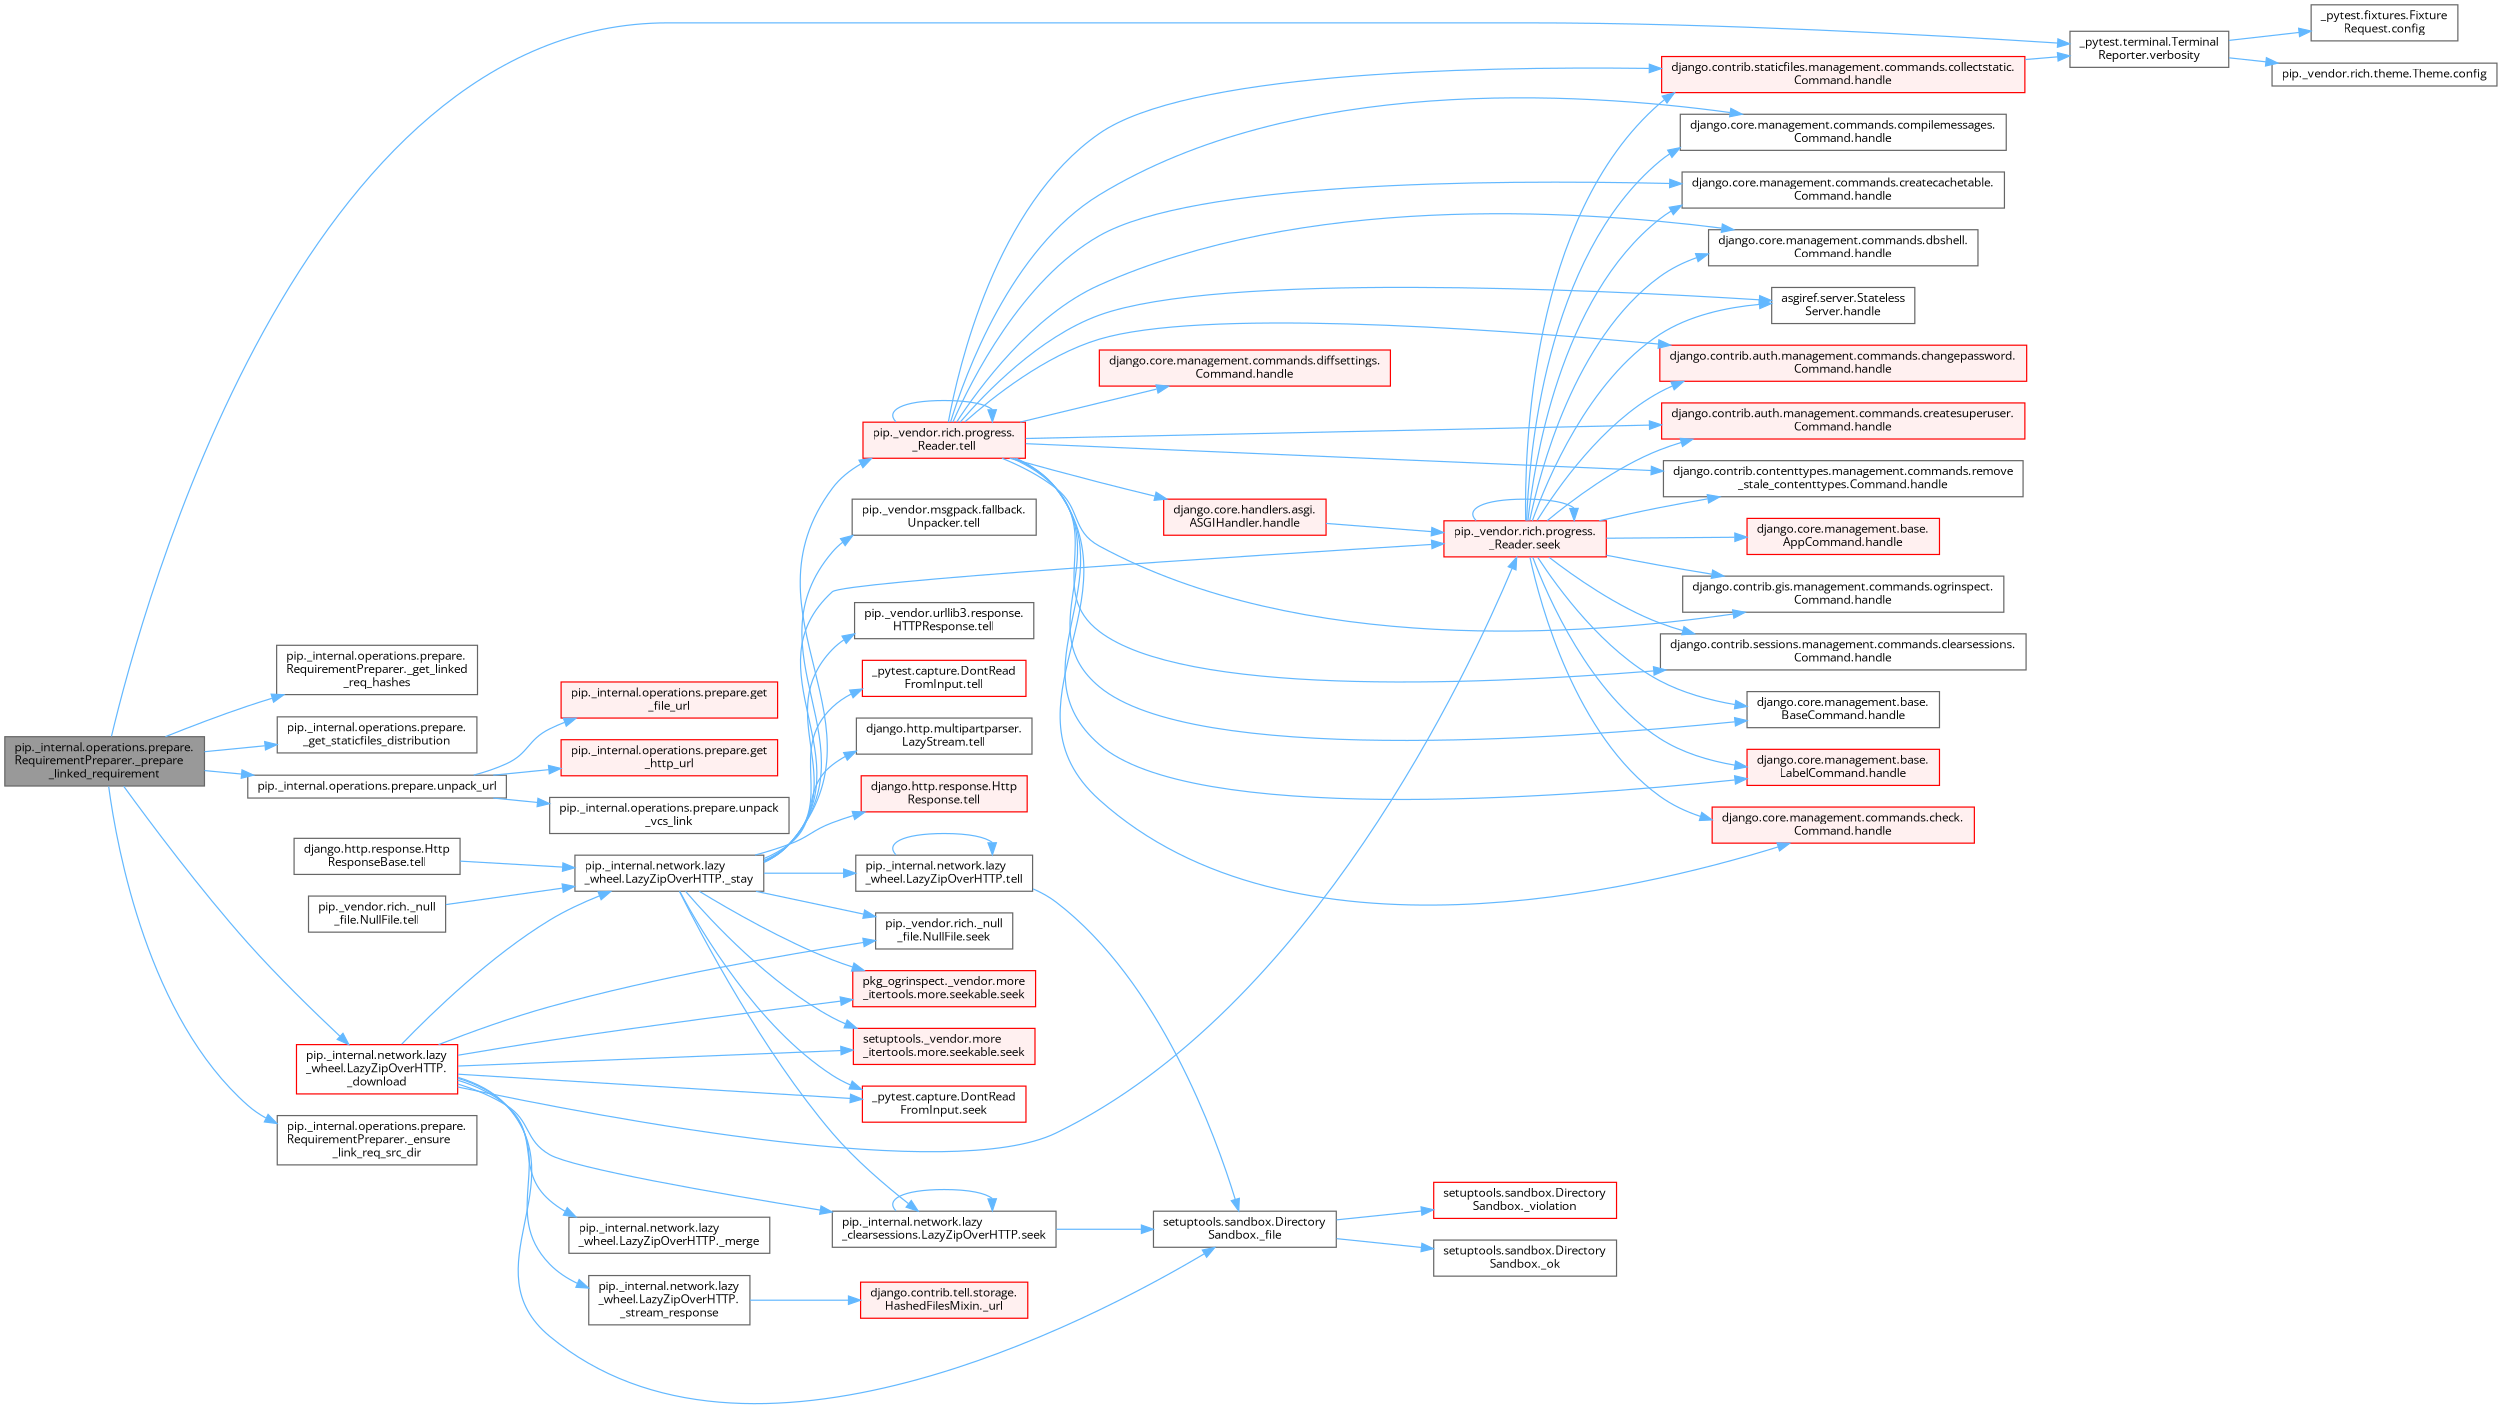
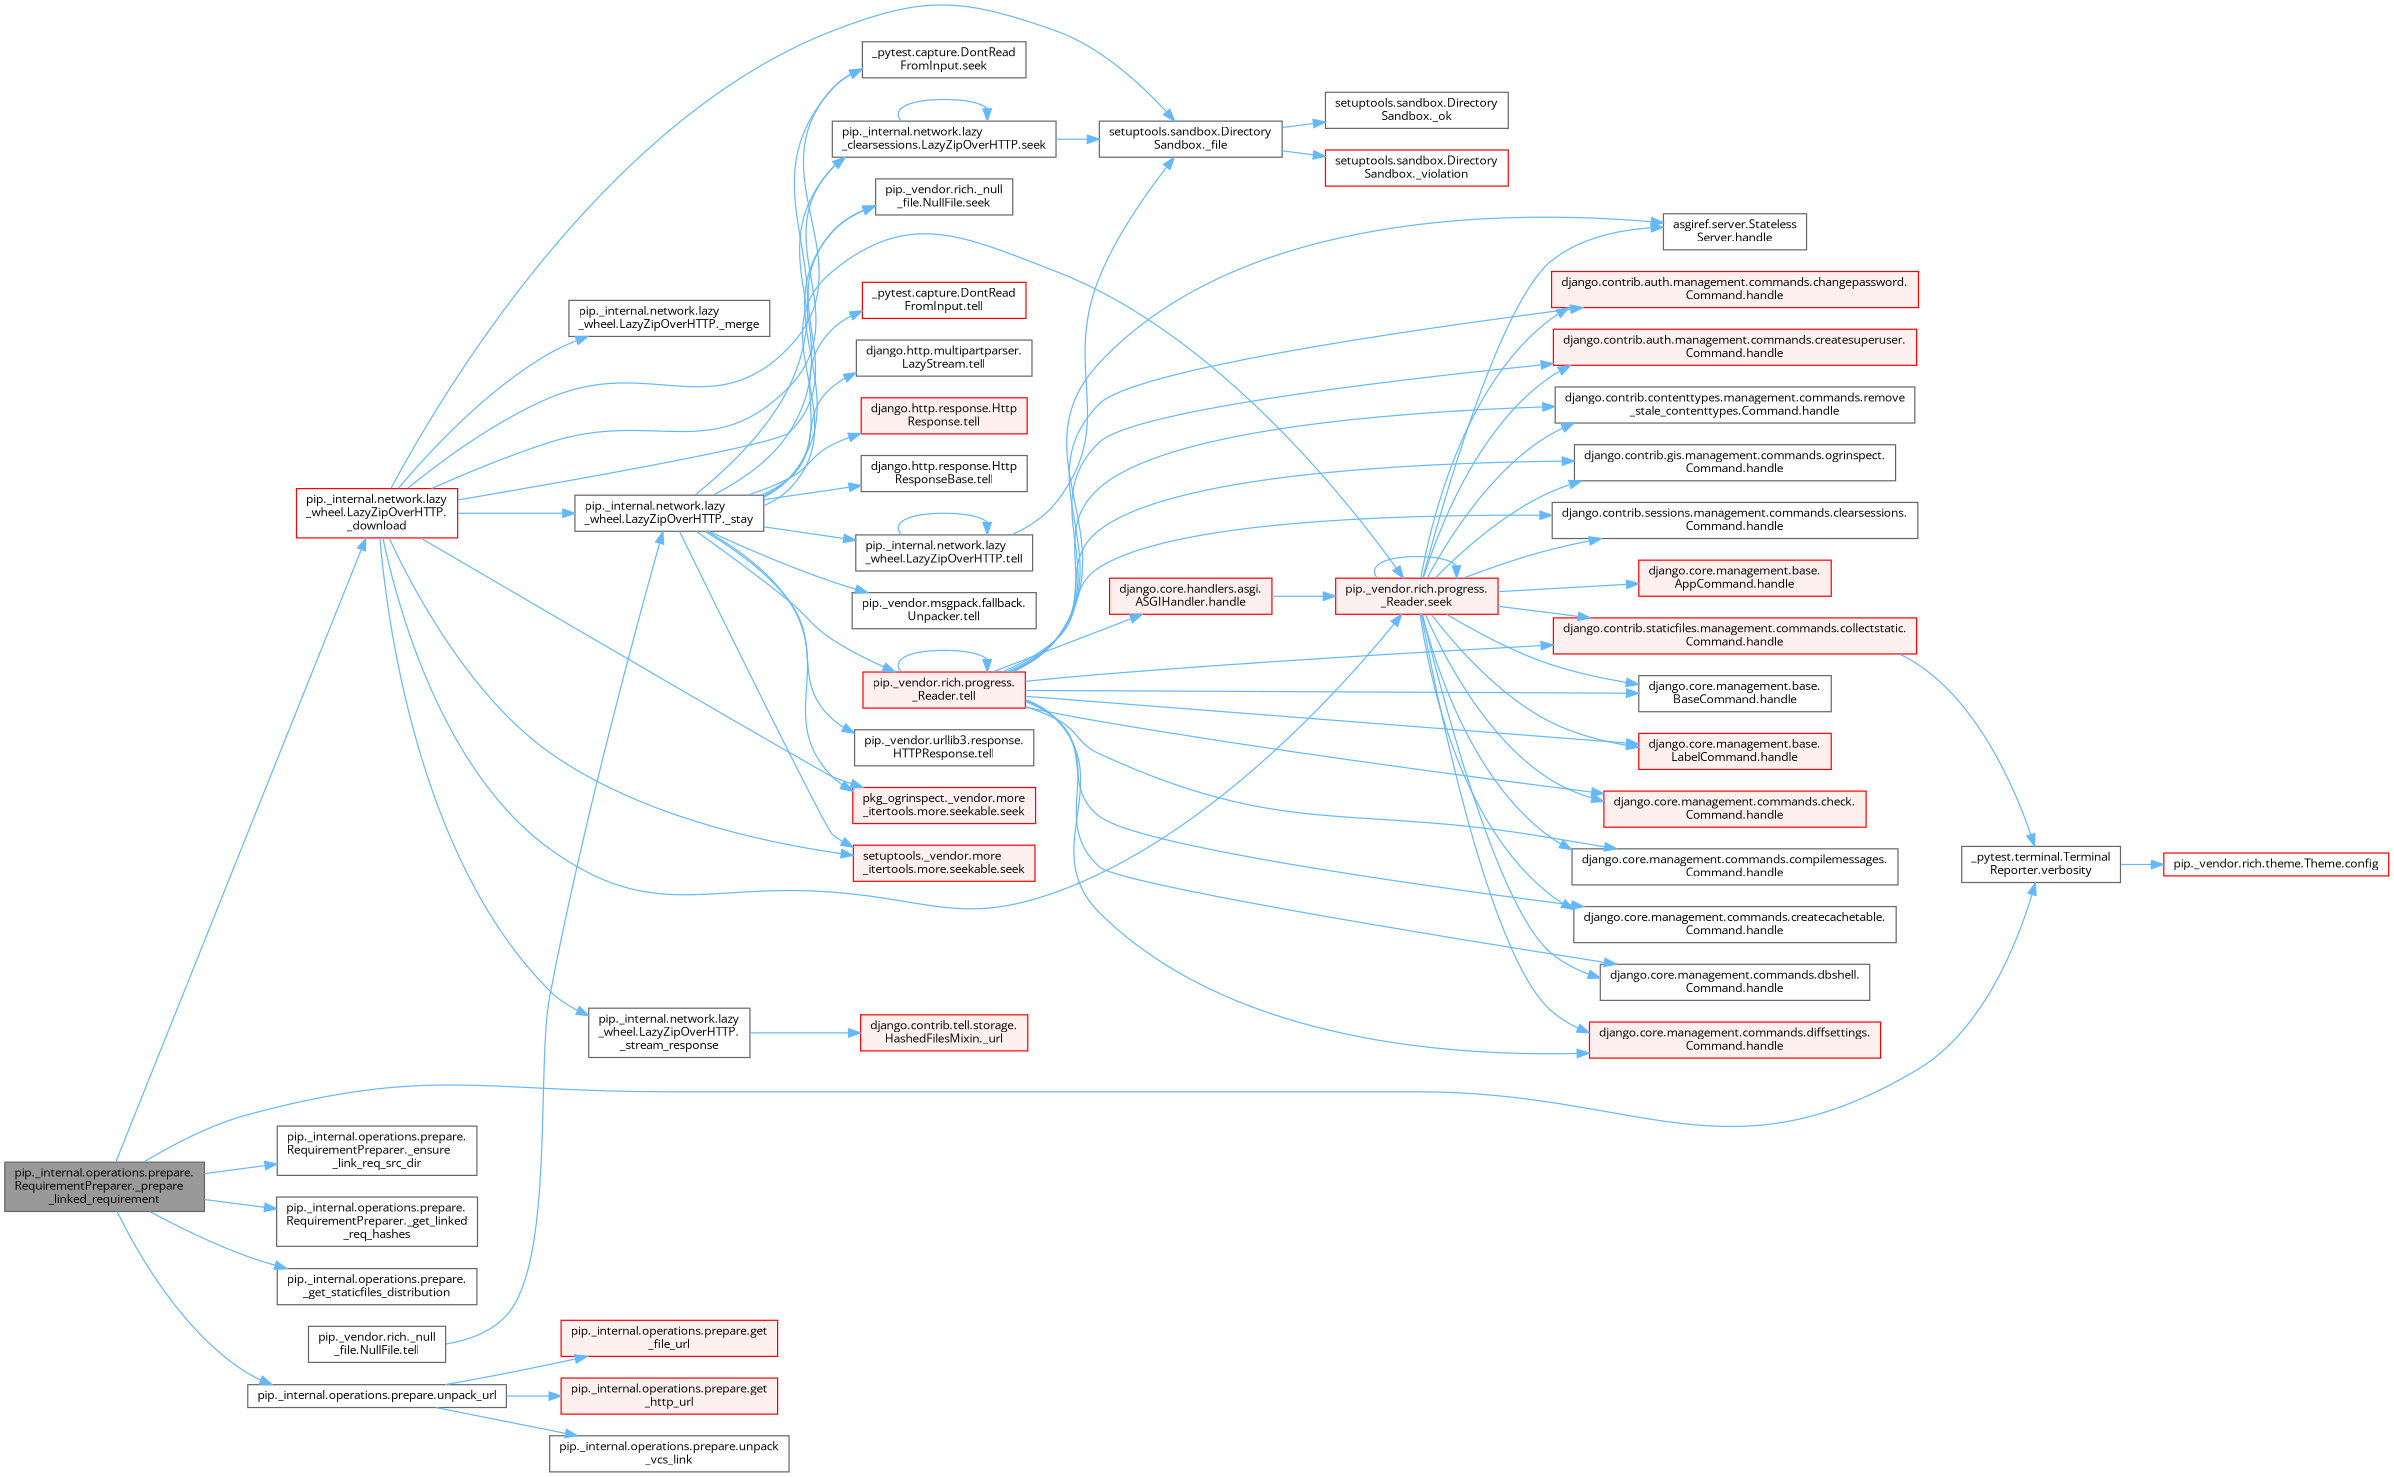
node "_pytest.fixtures.Fixture Request.config": removed
node "pip._vendor.rich.theme.Theme.config": color grey40 -> red
edge "pip._vendor.rich.progress. _Reader.seek" -> "django.core.management.commands.diffsettings. Command.handle": added
edge "django.http.response.Http ResponseBase.tell" -> "pip._internal.network.lazy _wheel.LazyZipOverHTTP._stay": reversed
node "_pytest.capture.DontRead FromInput.seek": color red -> grey40
